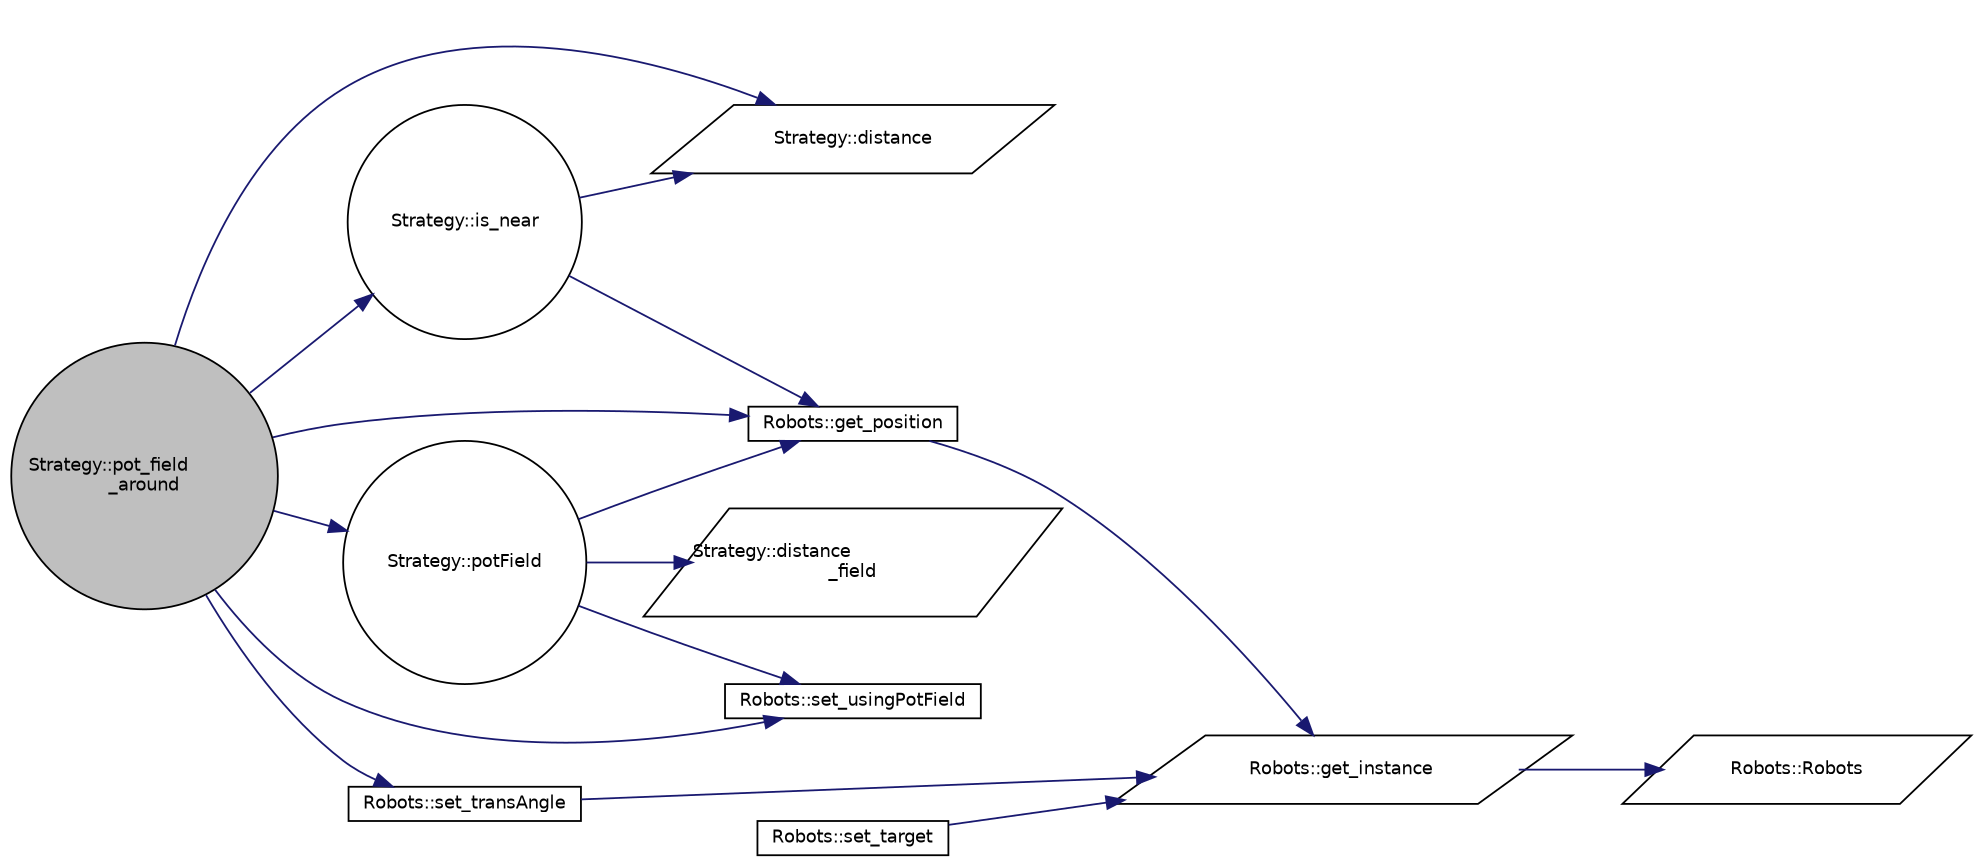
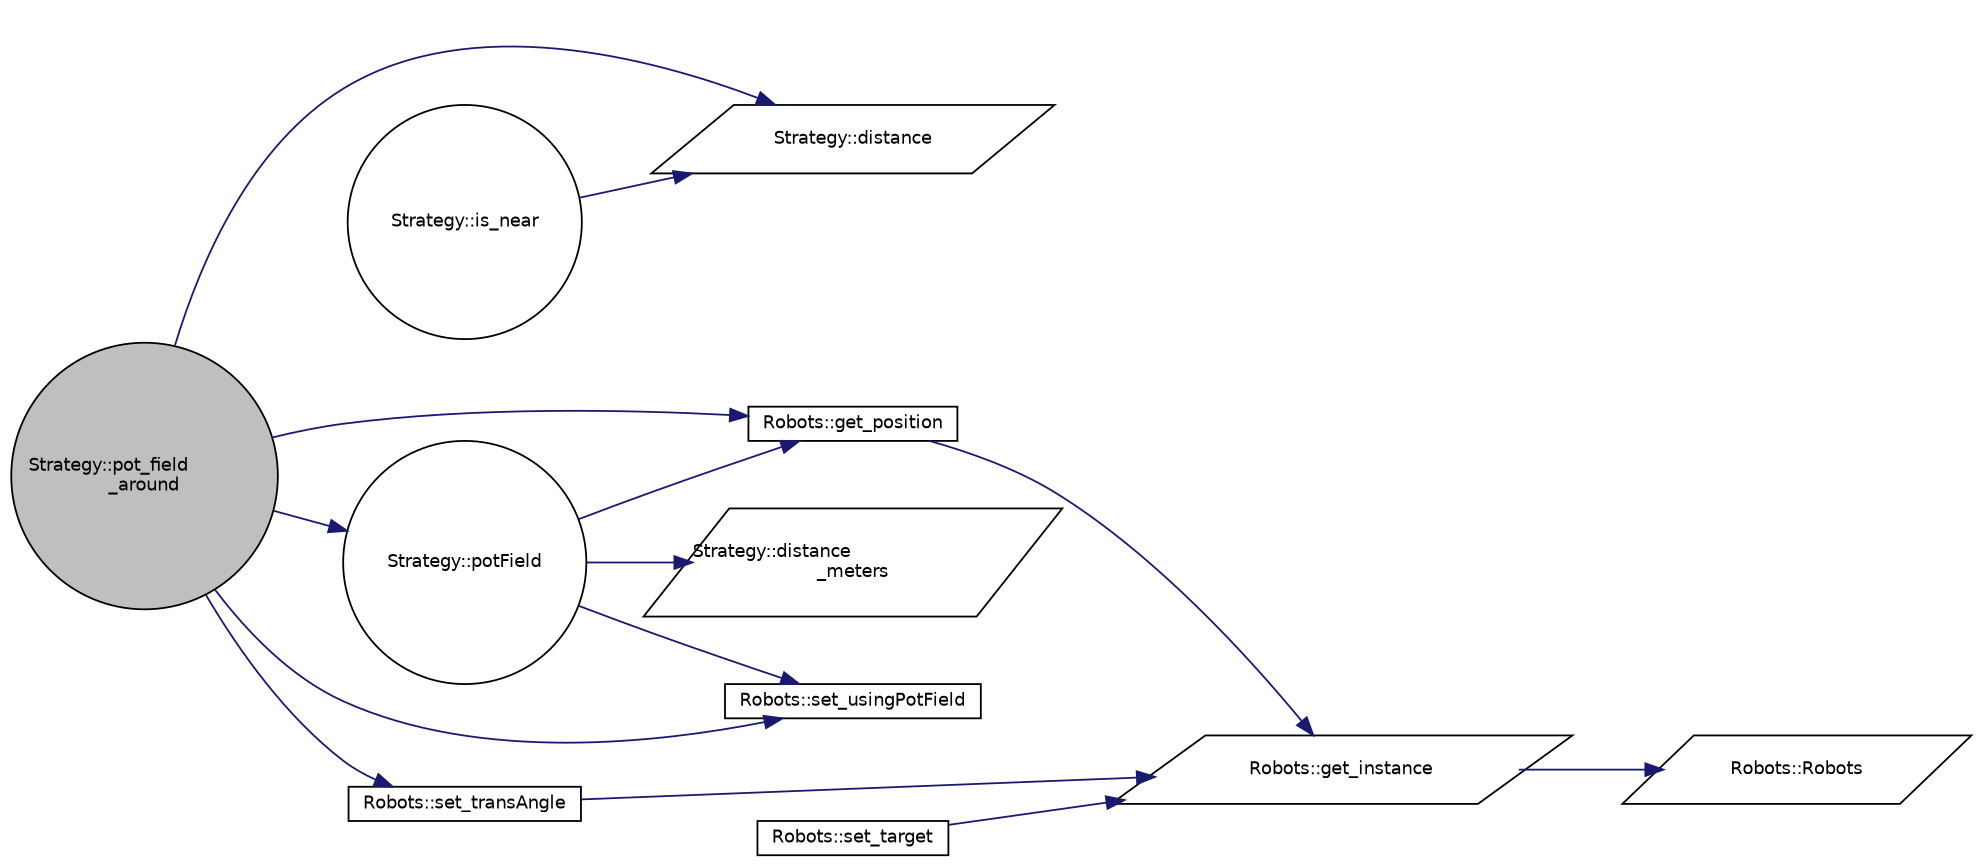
edge "Strategy::is_near" -> "Robots::get_position": removed
edge "Strategy::pot_field _around" -> "Strategy::is_near": removed
node "Strategy::distance _field": label "Strategy::distance _field" -> "Strategy::distance _meters"
